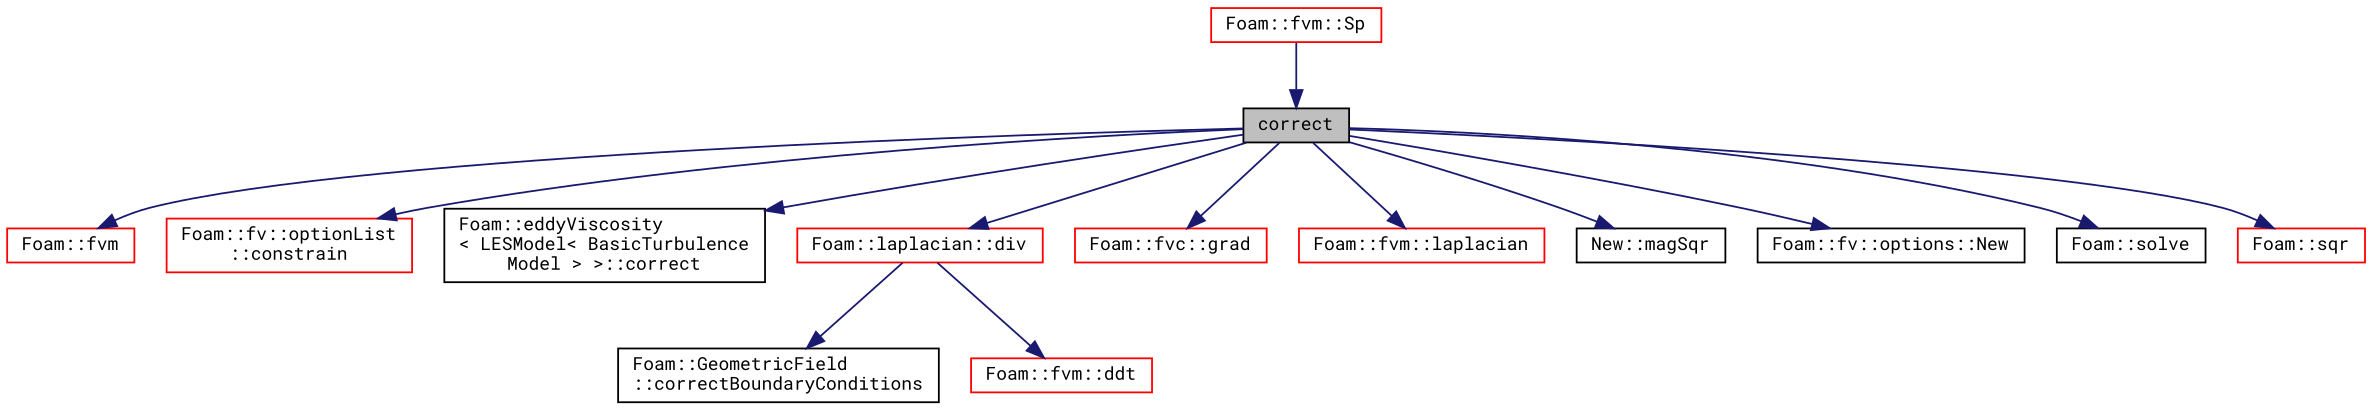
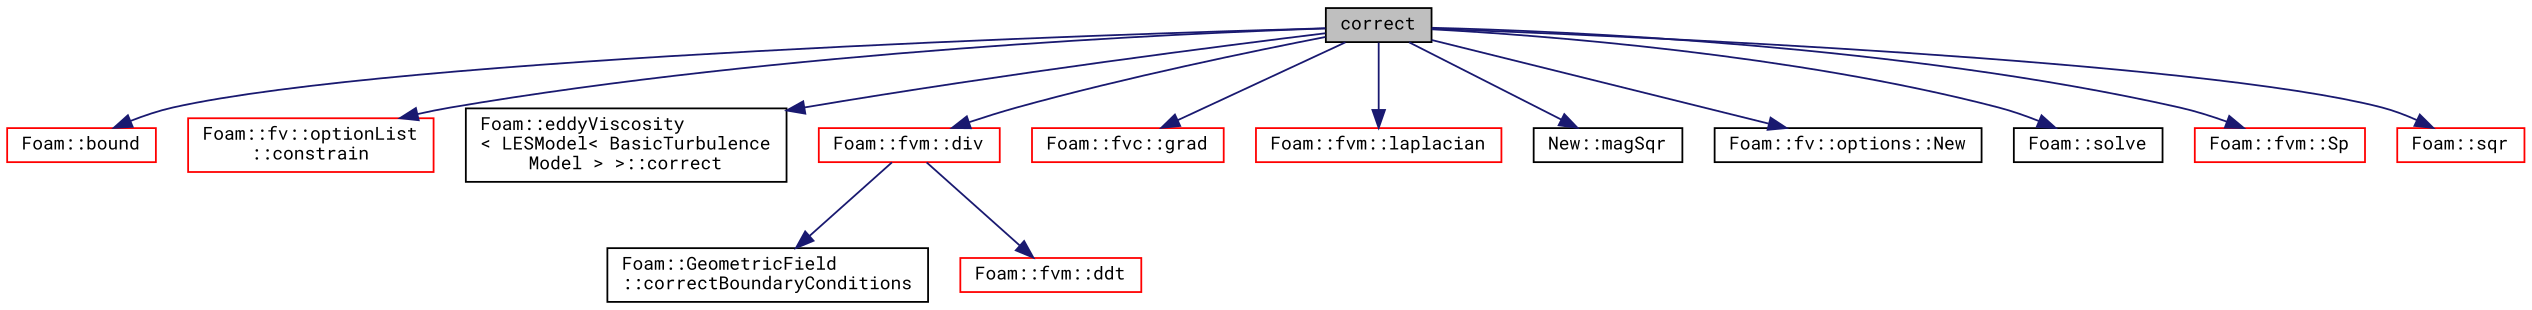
edge "Foam::fvm::Sp" -> "correct": reversed
node "Foam::fvm": label "Foam::fvm" -> "Foam::bound"
node "Foam::laplacian::div": label "Foam::laplacian::div" -> "Foam::fvm::div"
